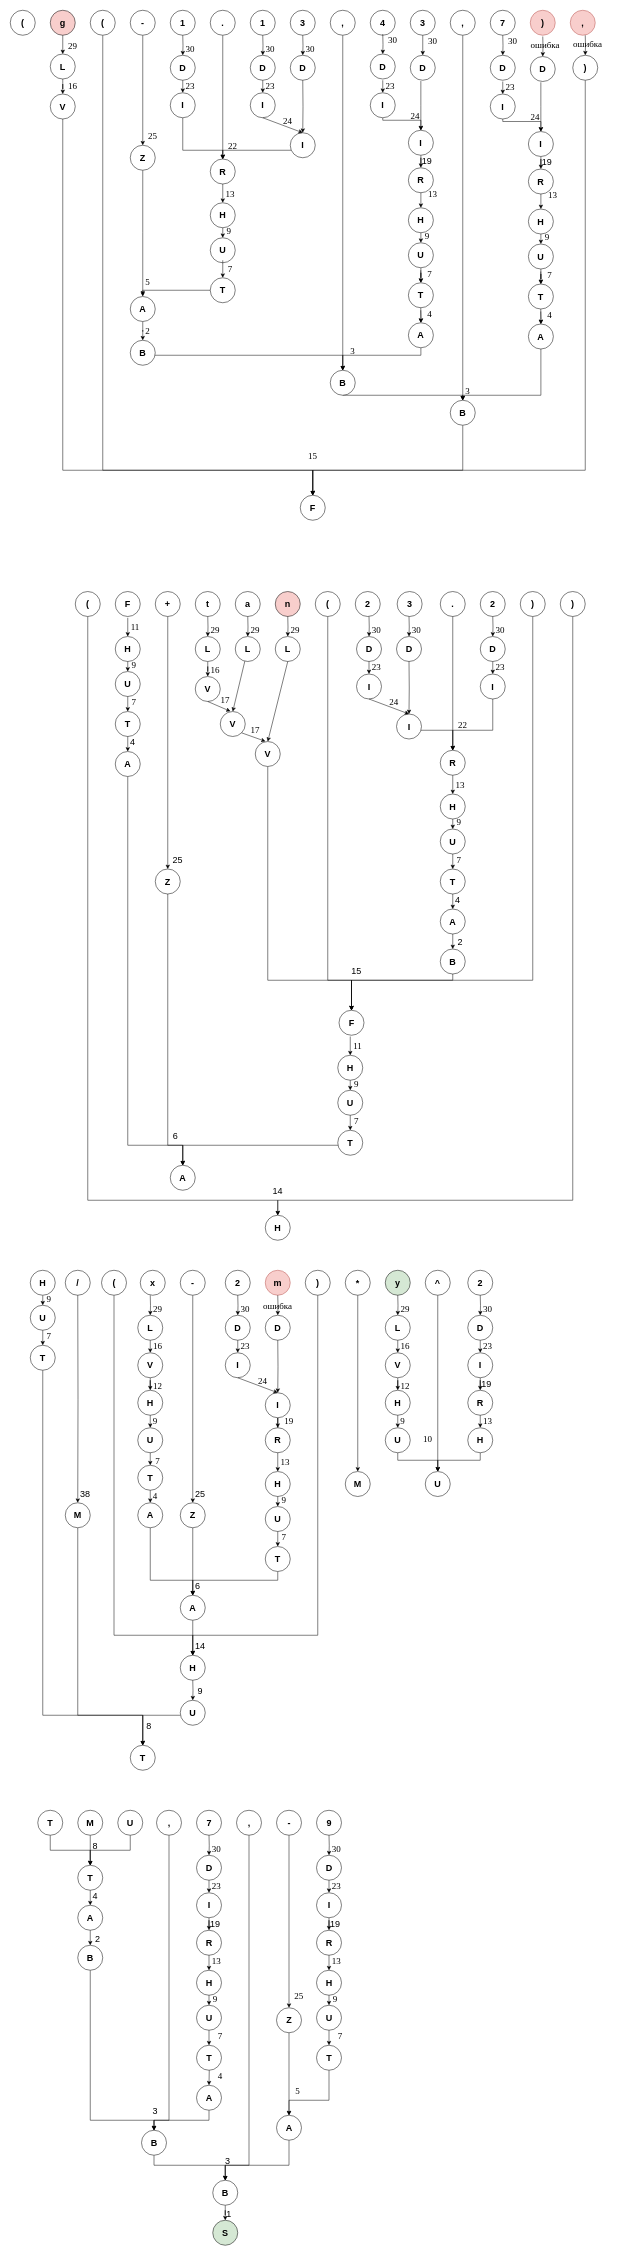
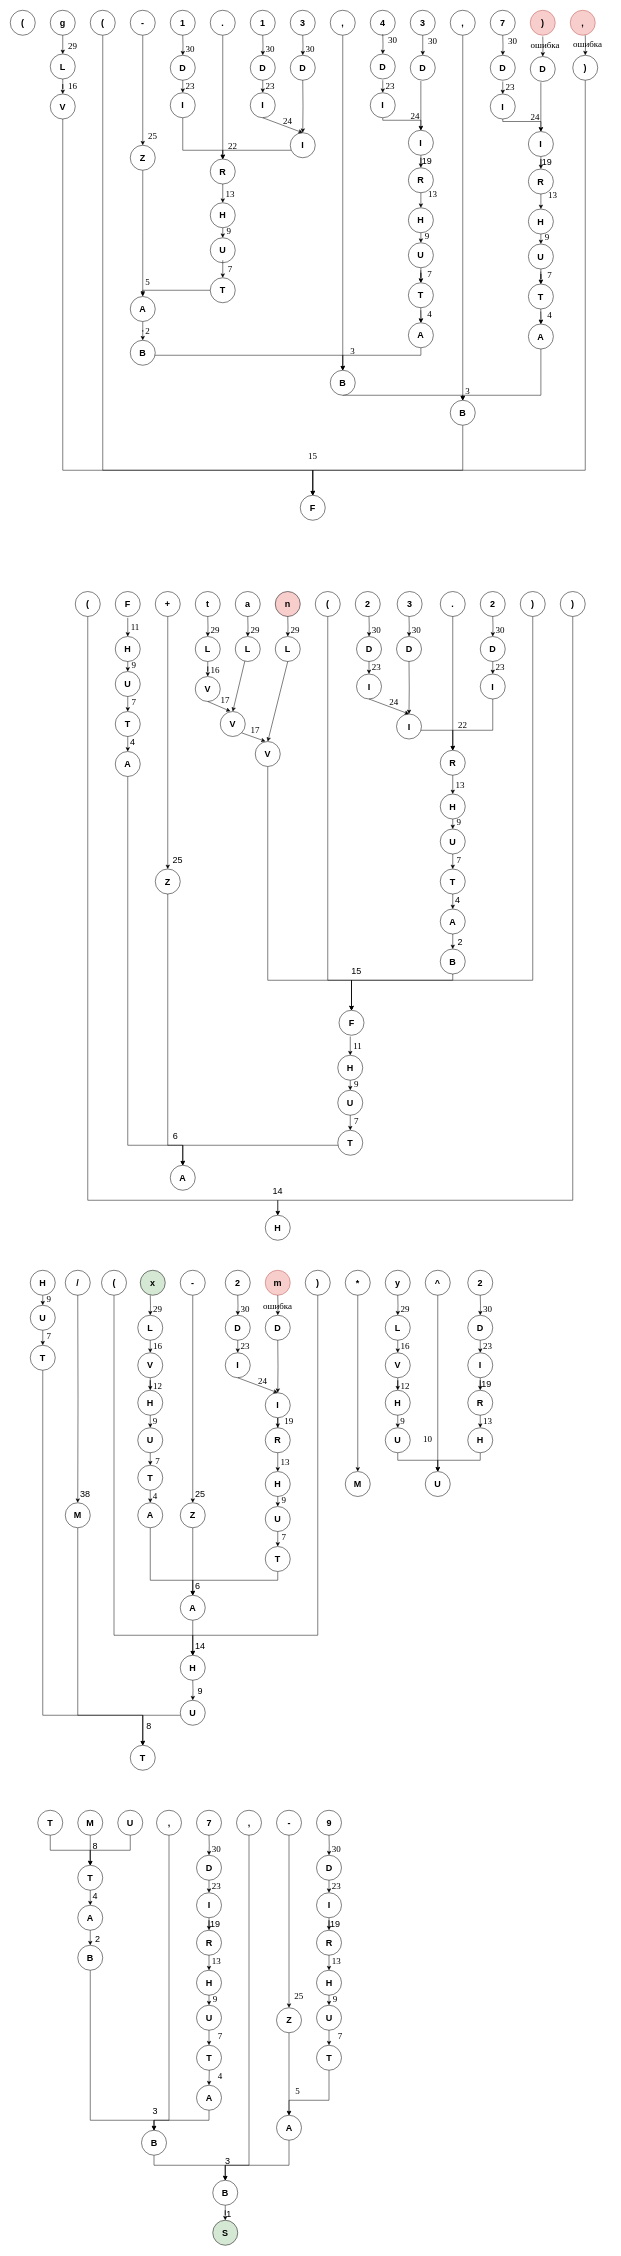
node "g": fillcolor #f8cecc -> #ffffff
node "x": fillcolor #ffffff -> #d5e8d4
node "y": fillcolor #d5e8d4 -> #ffffff
